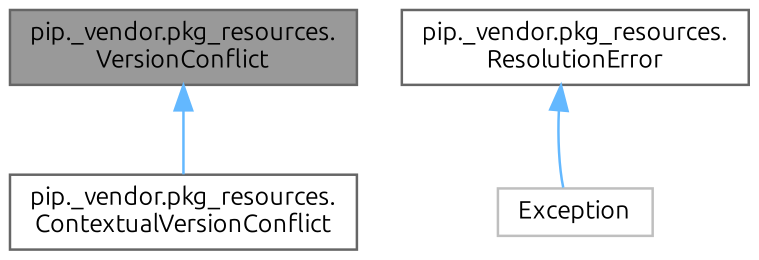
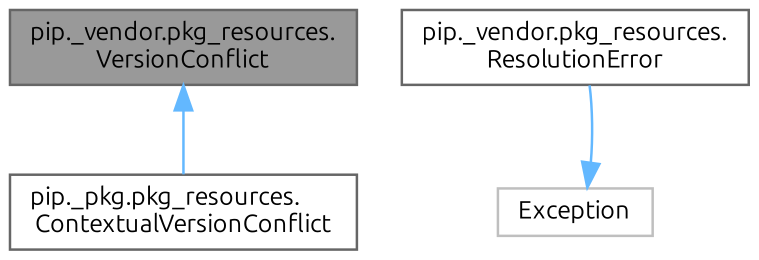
edge "Exception" -> "pip._vendor.pkg_resources. ResolutionError": reversed
node "pip._vendor.pkg_resources. ContextualVersionConflict": label "pip._vendor.pkg_resources. ContextualVersionConflict" -> "pip._pkg.pkg_resources. ContextualVersionConflict"
